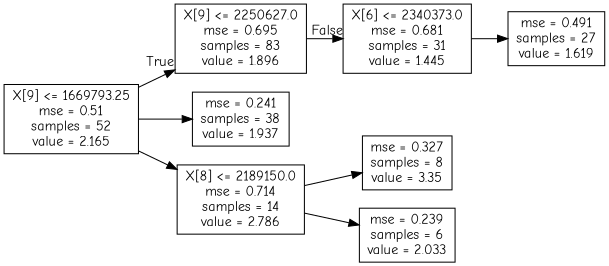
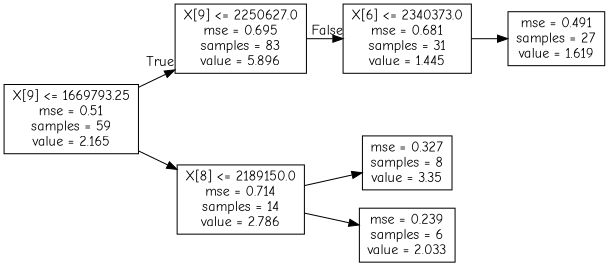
node "X[9] <= 2250627.0 mse = 0.695 samples = 83 value = 1.896": label "X[9] <= 2250627.0 mse = 0.695 samples = 83 value = 1.896" -> "X[9] <= 2250627.0 mse = 0.695 samples = 83 value = 5.896"
node "X[9] <= 1669793.25 mse = 0.51 samples = 52 value = 2.165": label "X[9] <= 1669793.25 mse = 0.51 samples = 52 value = 2.165" -> "X[9] <= 1669793.25 mse = 0.51 samples = 59 value = 2.165"
node "mse = 0.241 samples = 38 value = 1.937": removed
